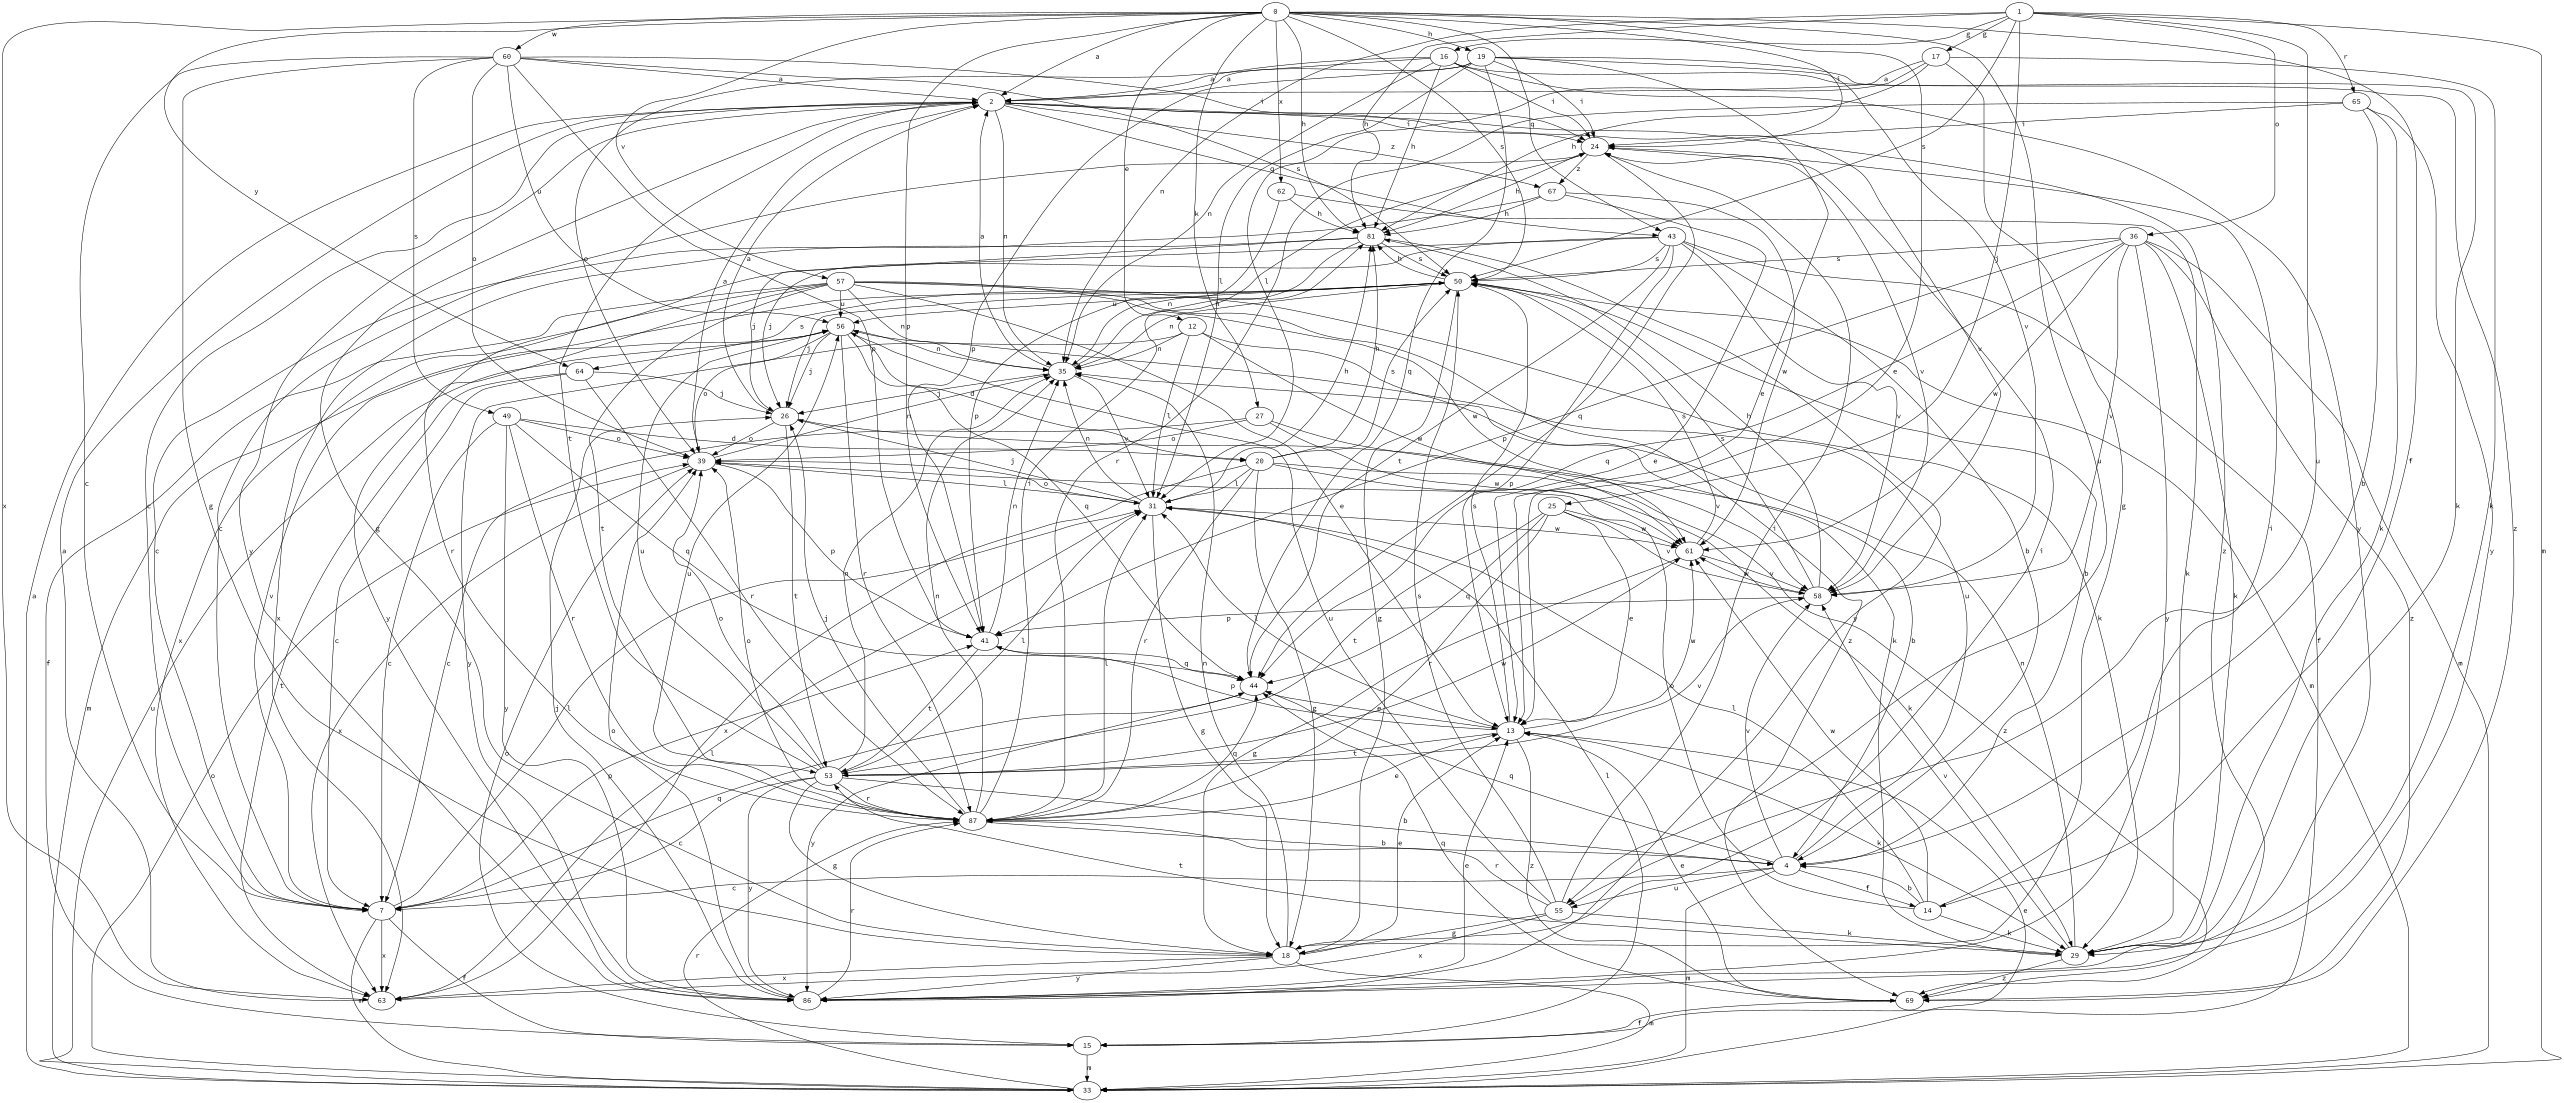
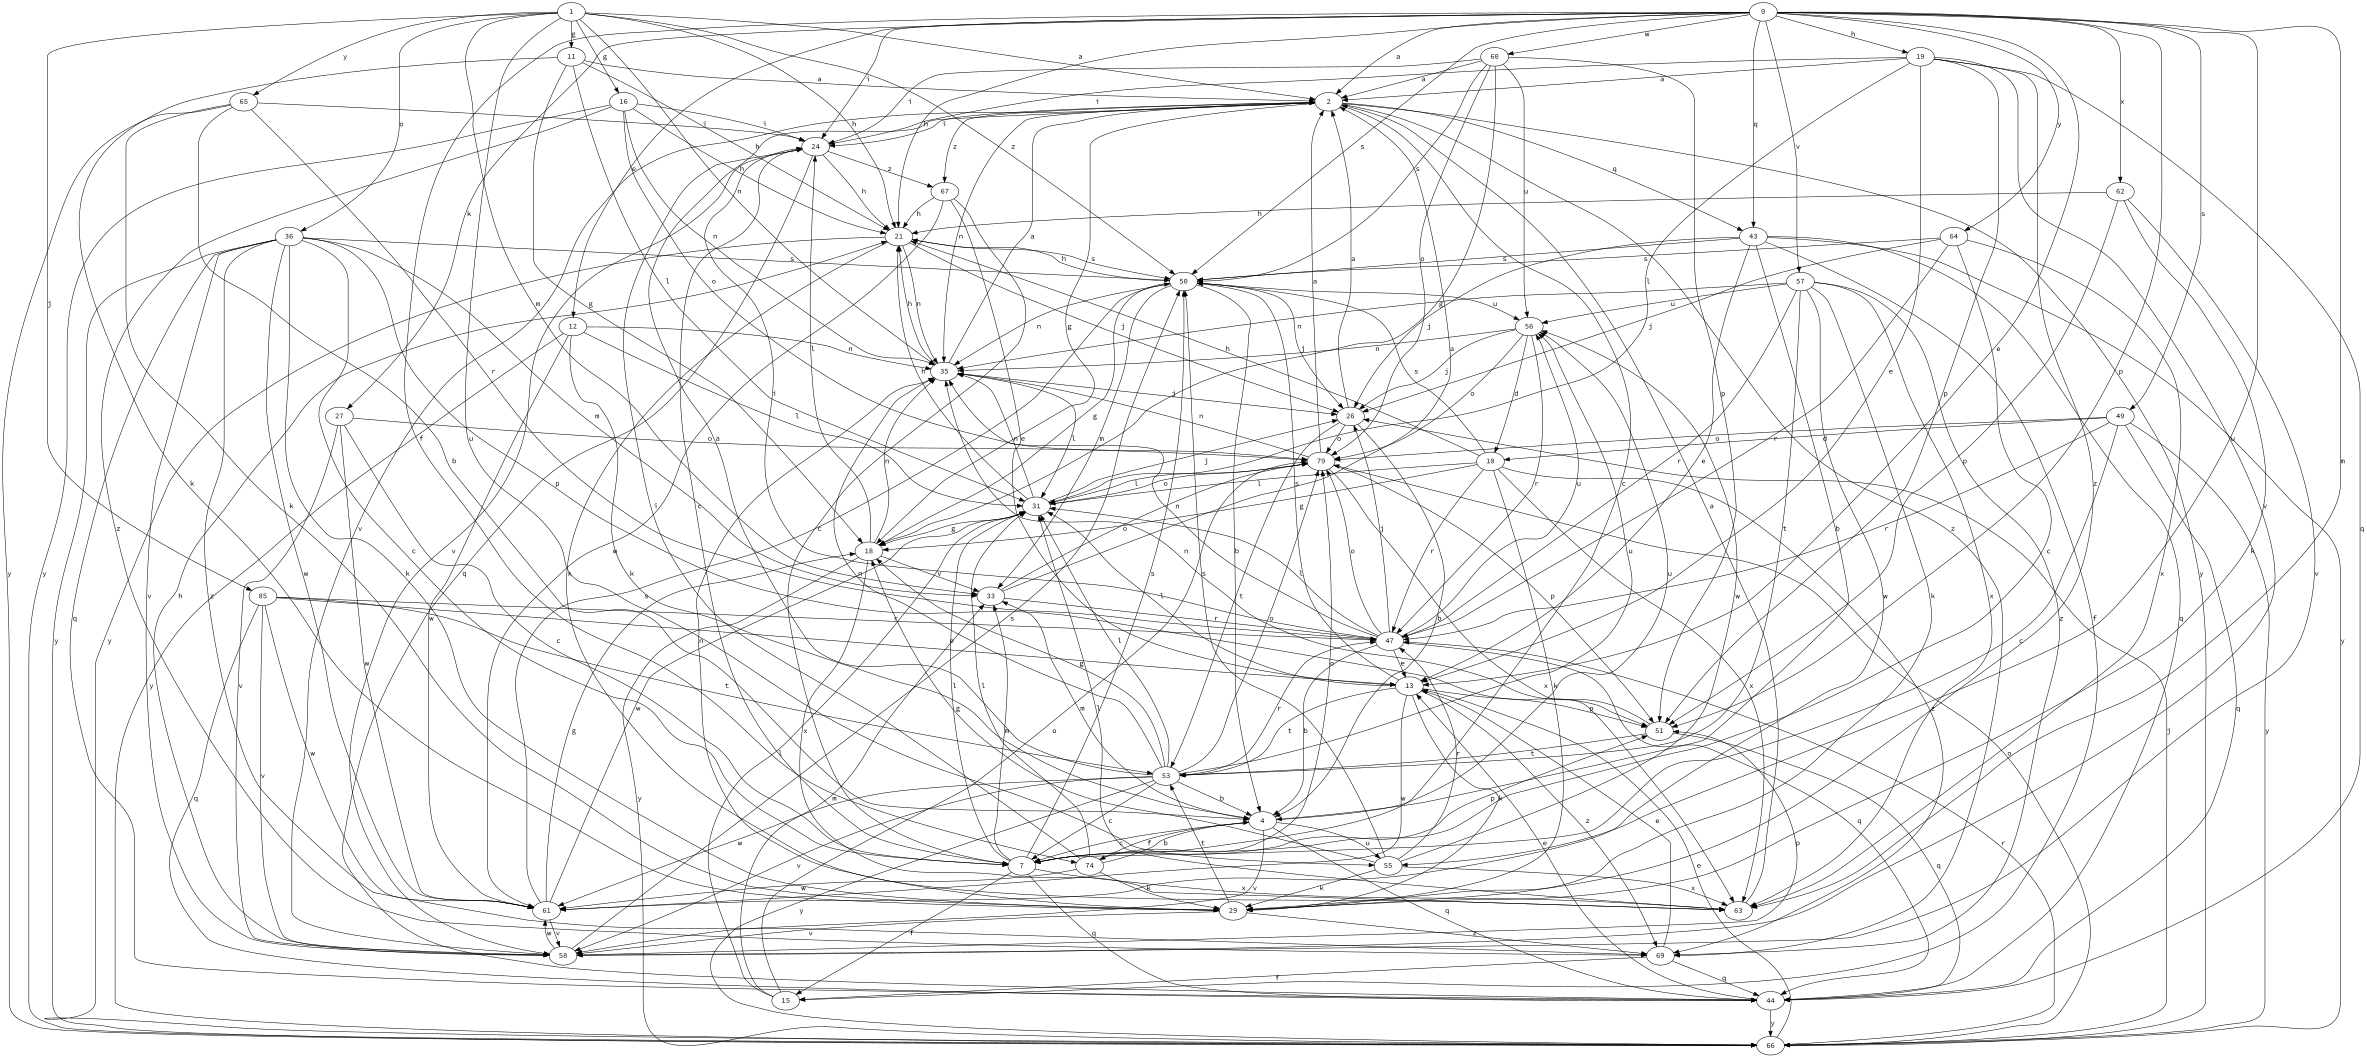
node "17": label "17" -> "11"
edge "1" -> "65": label "r" -> "y"
edge "16" -> "2": now "1" -> "2"
edge "1" -> "50": label "s" -> "z"
edge "60" -> "49": now "0" -> "49"
node "81": label "81" -> "21"
edge "50" -> "64": reversed
edge "43" -> "58": now "62" -> "58"
edge "60" -> "7": now "36" -> "7"
edge "57" -> "13": removed, label "e"
edge "53" -> "2": label "t" -> "a"
edge "35" -> "31": label "v" -> "l"
node "39": label "39" -> "79"
node "20": label "20" -> "10"
edge "43" -> "44": label "t" -> "q"
edge "43" -> "13": label "p" -> "e"
edge "56" -> "44": removed, label "q"
edge "55" -> "24": removed, label "i"
edge "0" -> "63": label "x" -> "m"
node "25": label "25" -> "85"
edge "19" -> "29": label "k" -> "z"
edge "31" -> "61": reversed
edge "12" -> "29": now "12" -> "4"
edge "18" -> "24": label "i" -> "l"
edge "7" -> "50": label "v" -> "s"
edge "55" -> "56": label "u" -> "w"
node "41": label "41" -> "51"
edge "64" -> "63": label "t" -> "x"
node "87": label "87" -> "47"
edge "57" -> "15": removed, label "f"
edge "18" -> "13": removed, label "e"
node "14": label "14" -> "74"
edge "56" -> "33": removed, label "m"
edge "33" -> "56": removed, label "u"
node "86": label "86" -> "66"
edge "18" -> "33": label "m" -> "v"
edge "33" -> "13": removed, label "e"
